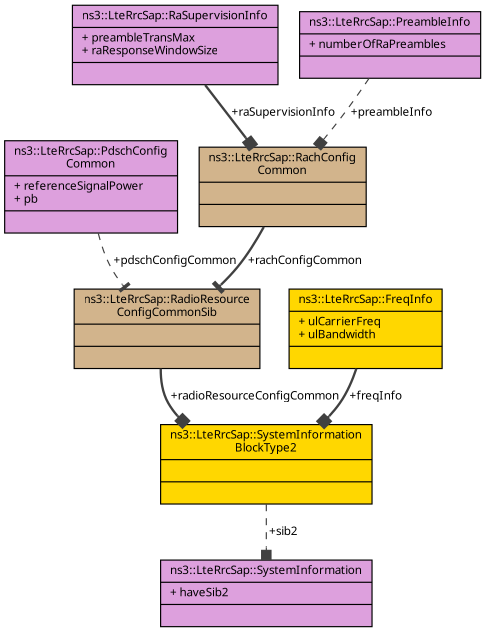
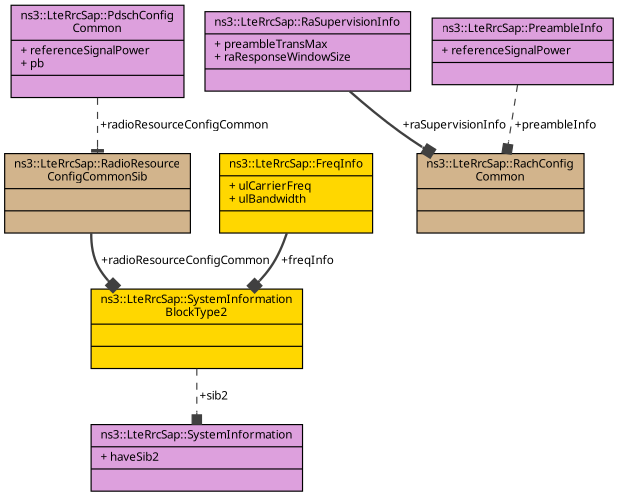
node "ns3::LteRrcSap::PreambleInfo": text "+ numberOfRaPreambles" -> "+ referenceSignalPower"
edge "ns3::LteRrcSap::RachConfig" -> "ns3::LteRrcSap::RadioResource": removed, label "+rachConfigCommon"
edge "ns3::LteRrcSap::PdschConfig" -> "ns3::LteRrcSap::RadioResource": label " +pdschConfigCommon" -> " +radioResourceConfigCommon"
